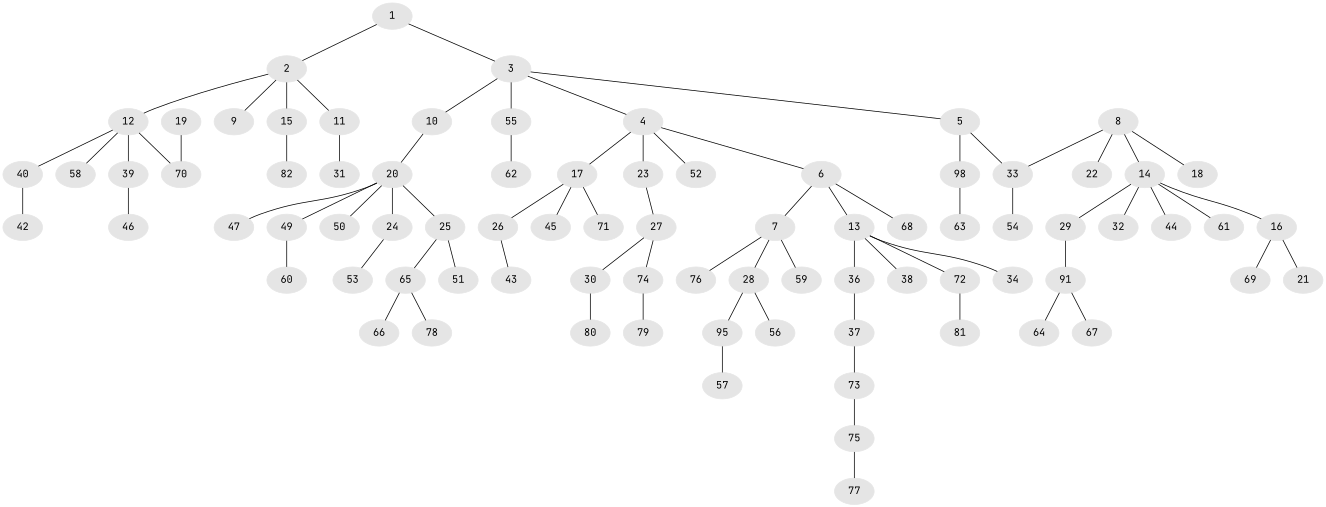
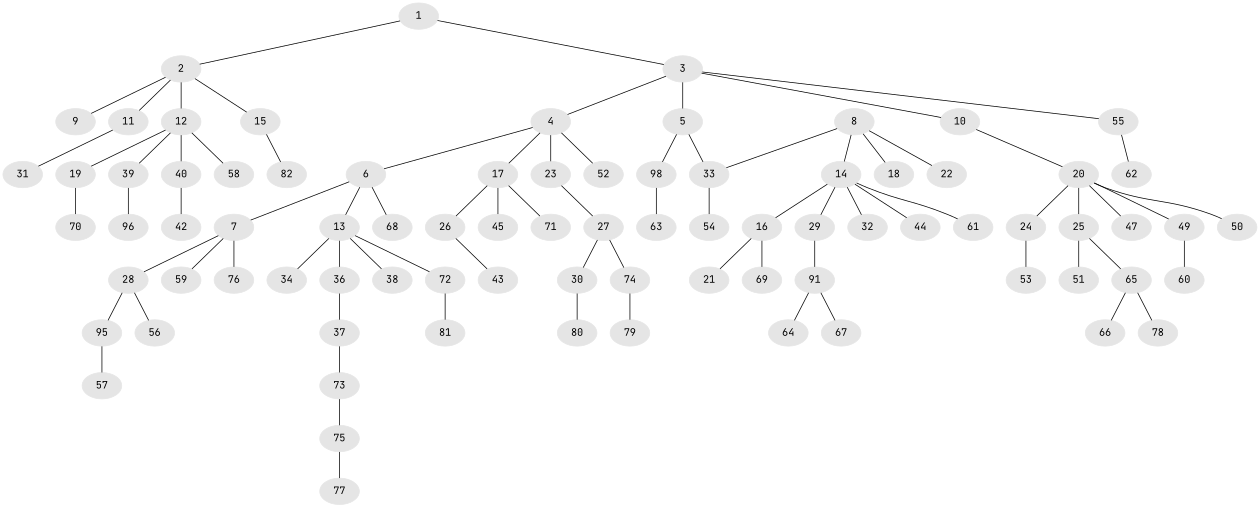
edge "12" -- "70": now "12" -- "19"
node "46": label "46" -> "96"
